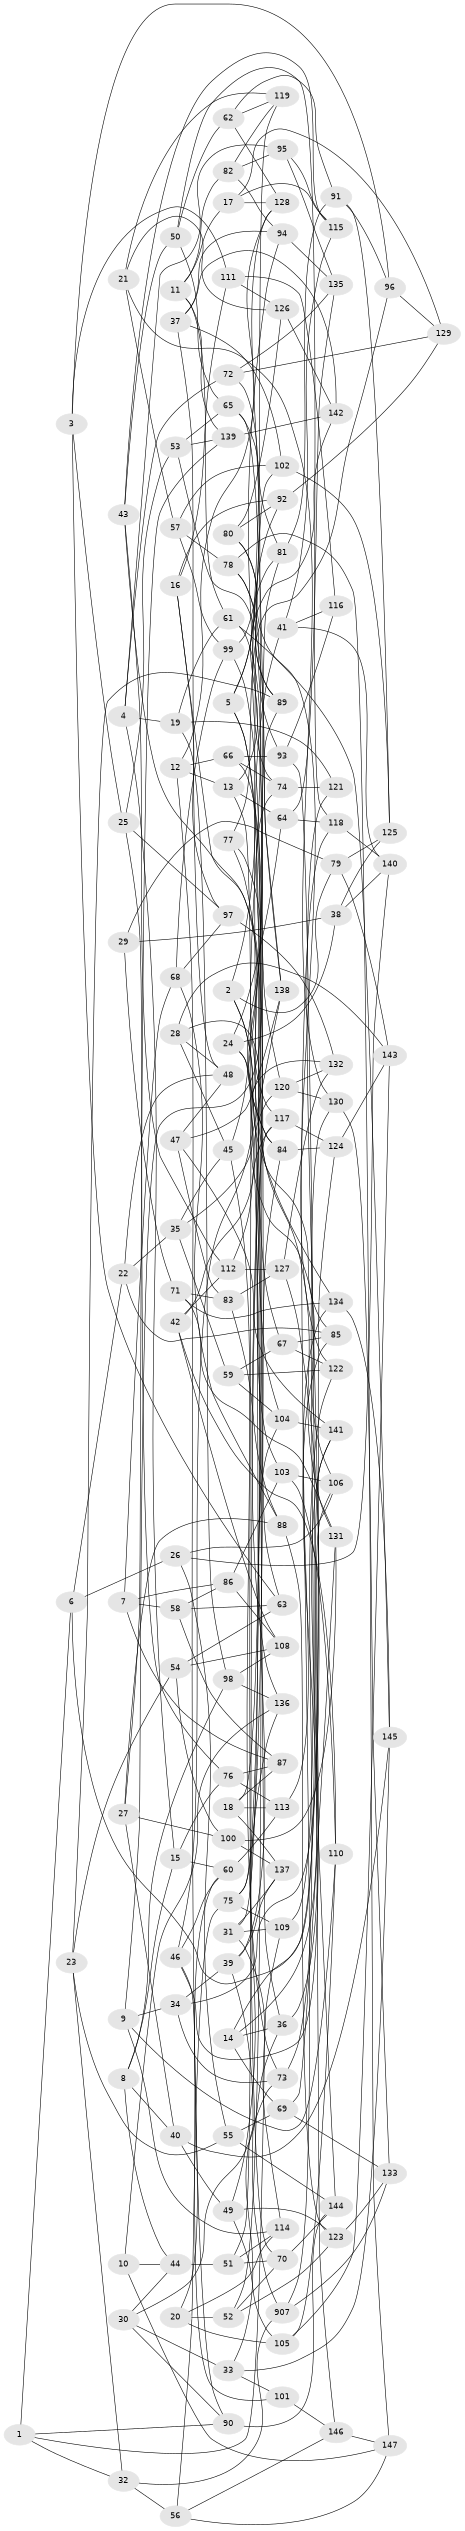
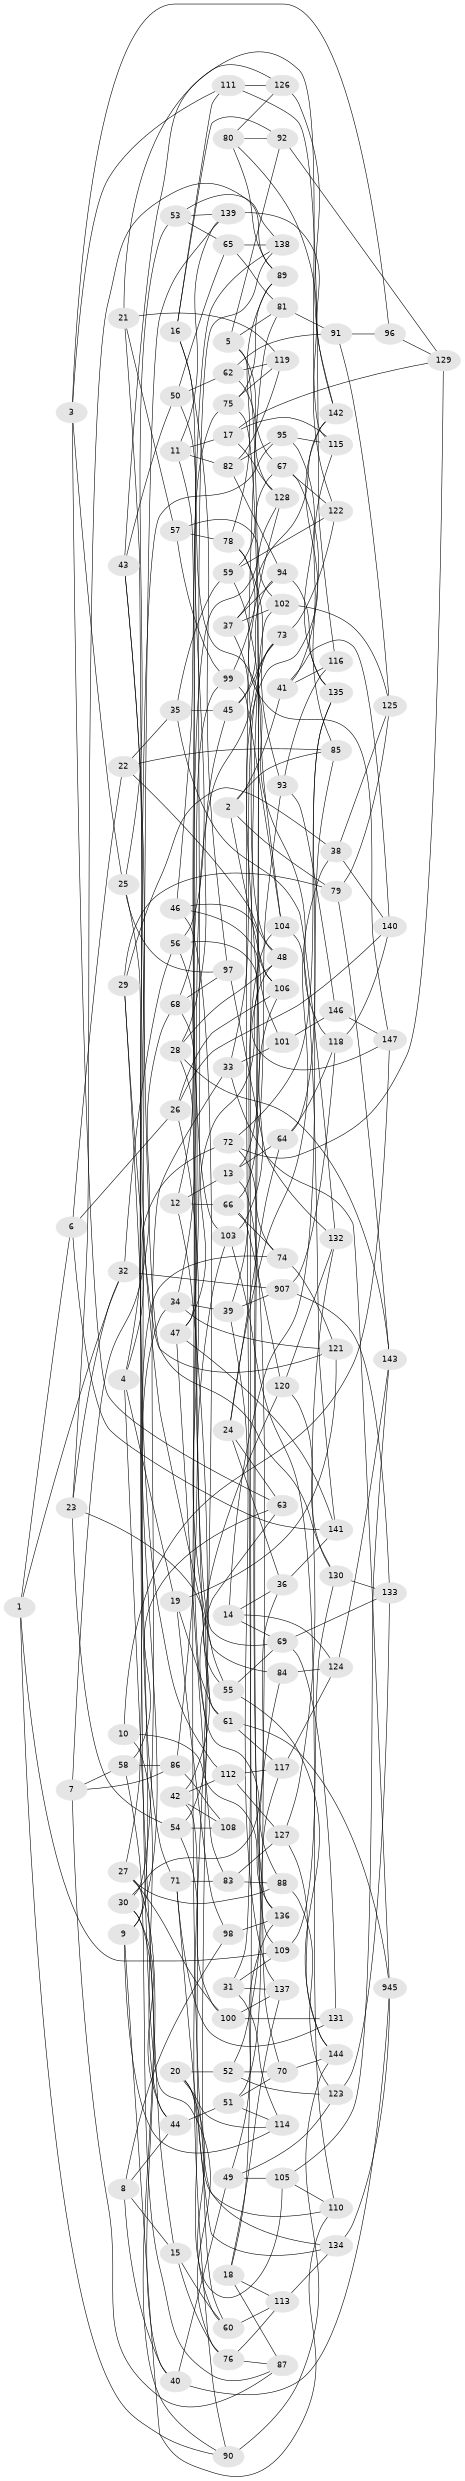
node "77": removed
edge "29" -- "121": added
edge "108" -- "98": removed
node "145": label "145" -> "945"
edge "146" -- "56": now "69" -- "56"
